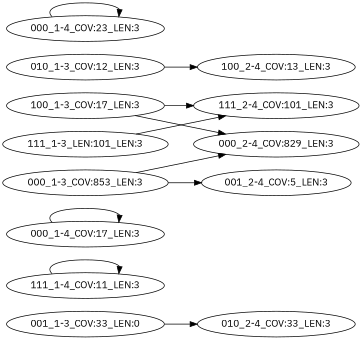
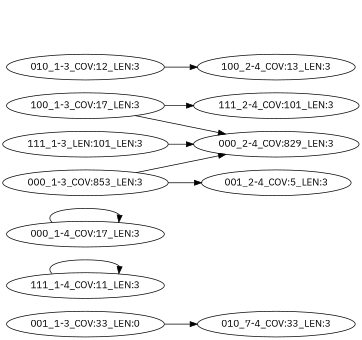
node "000_1-4_COV:23_LEN:3": removed
edge "111_1-3_LEN:101_LEN:3" -> "111_2-4_COV:101_LEN:3": now "111_1-3_LEN:101_LEN:3" -> "000_2-4_COV:829_LEN:3"
node "010_2-4_COV:33_LEN:3": label "010_2-4_COV:33_LEN:3" -> "010_7-4_COV:33_LEN:3"
